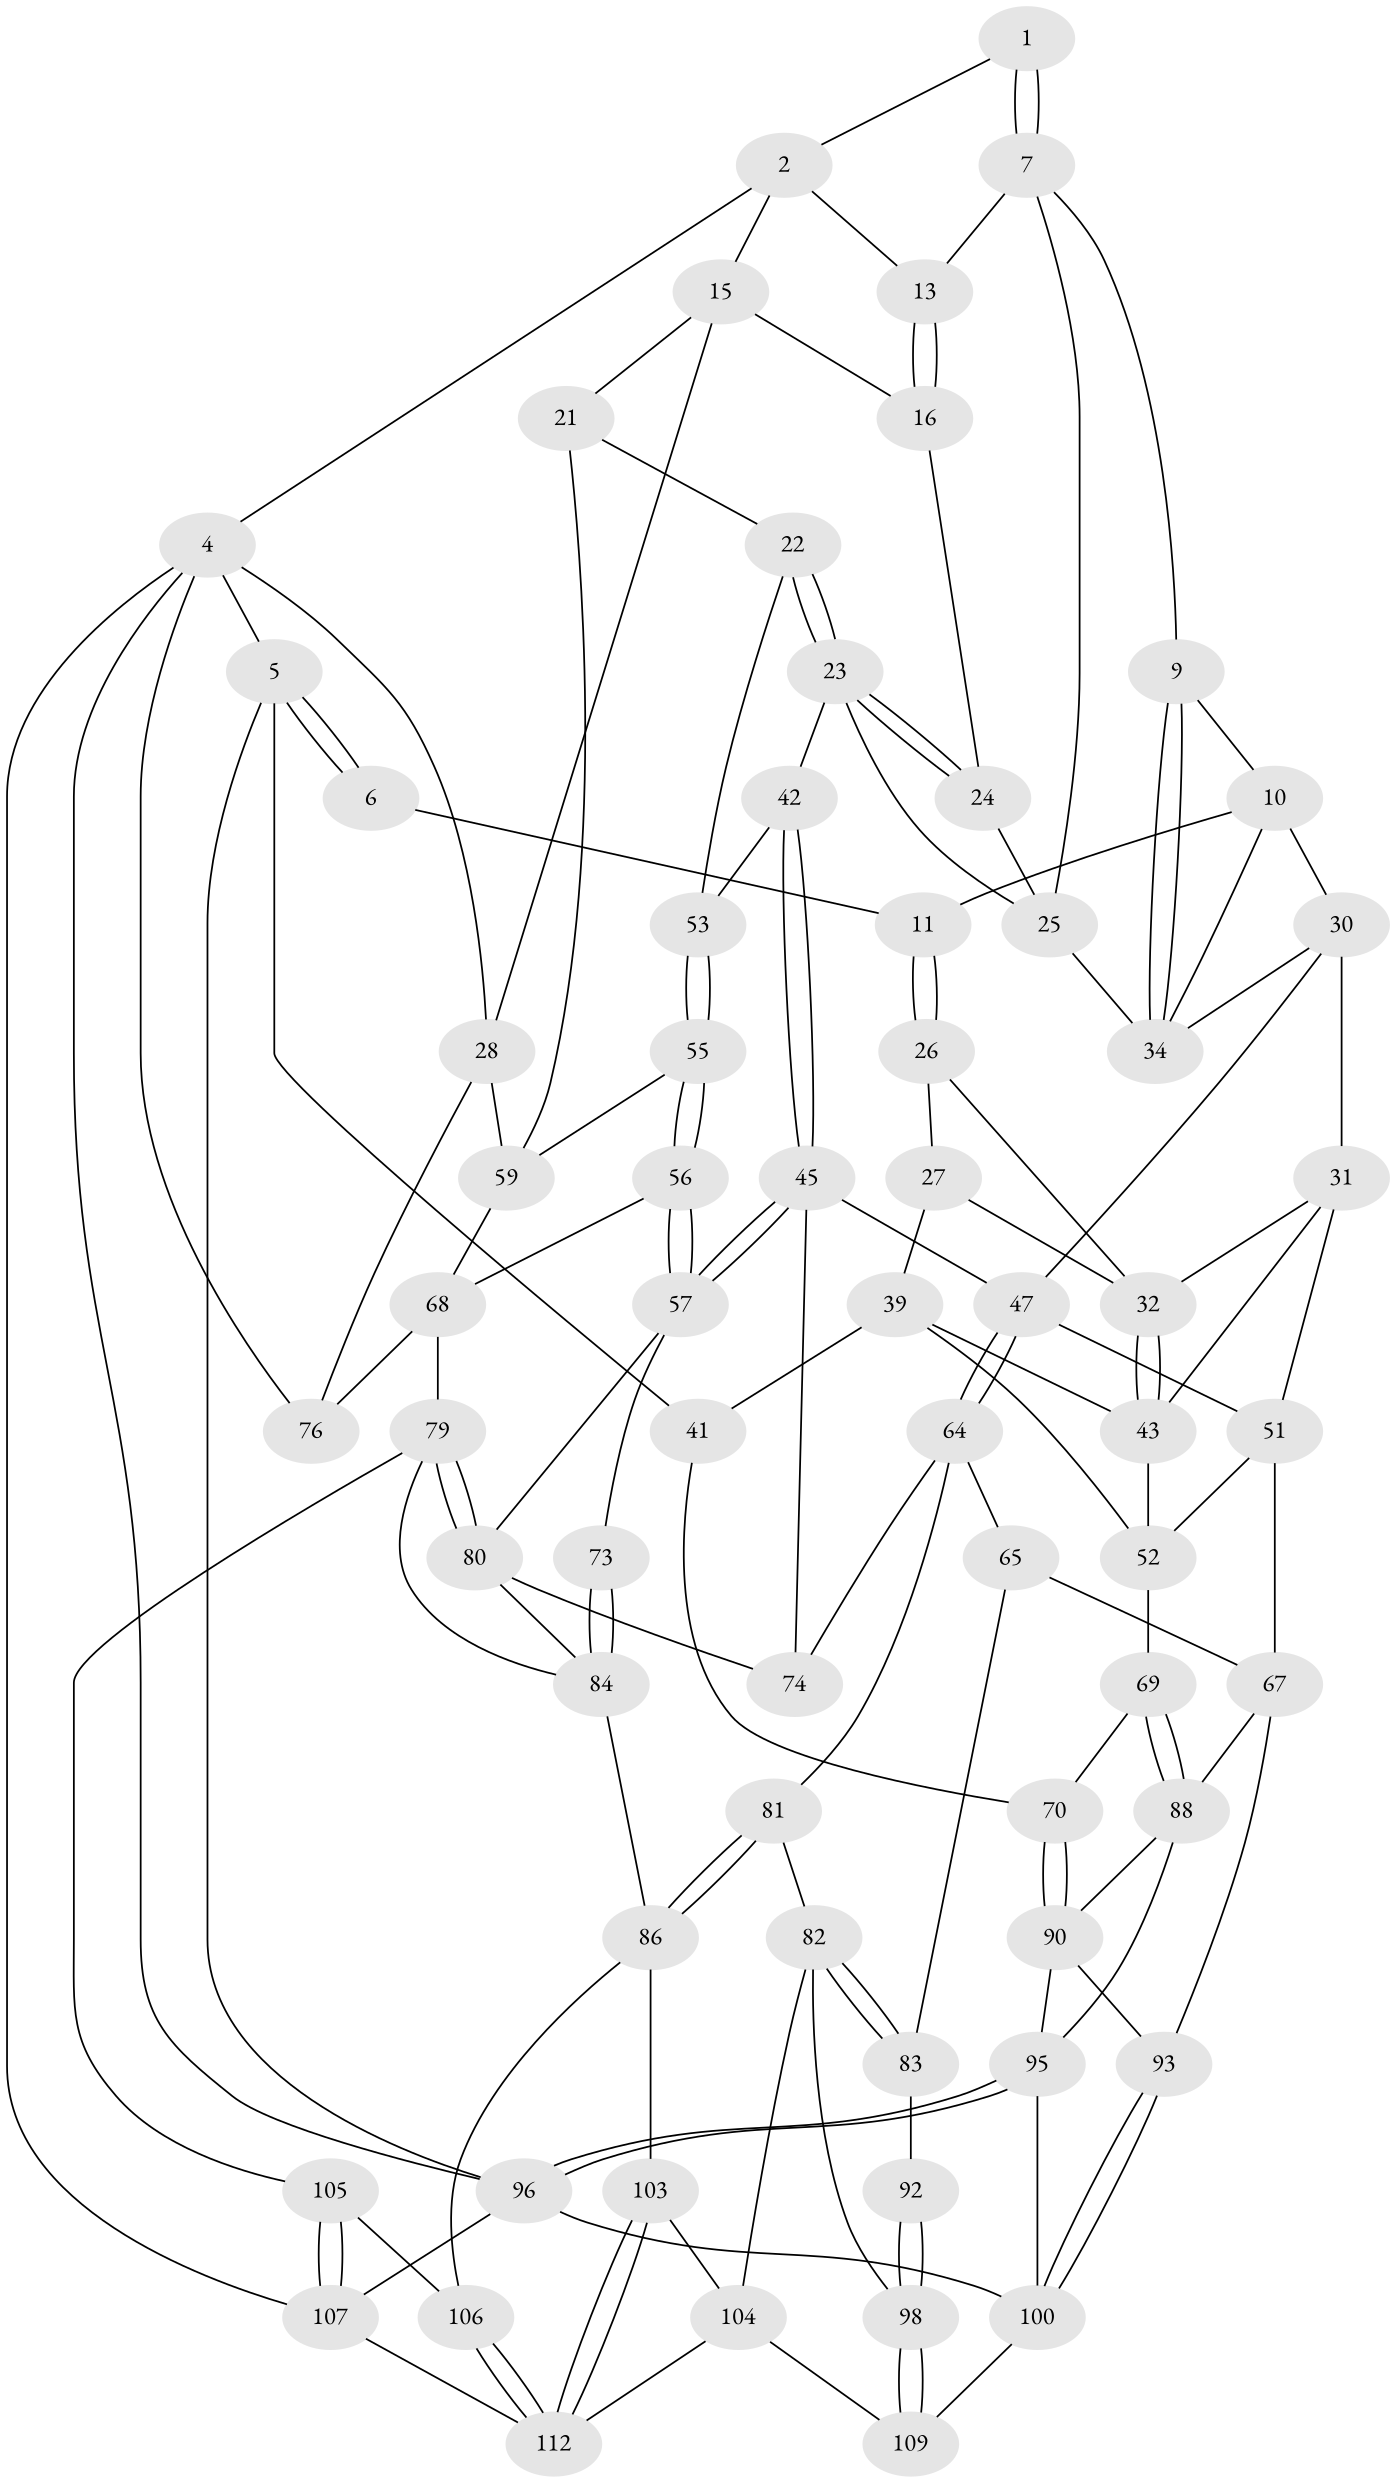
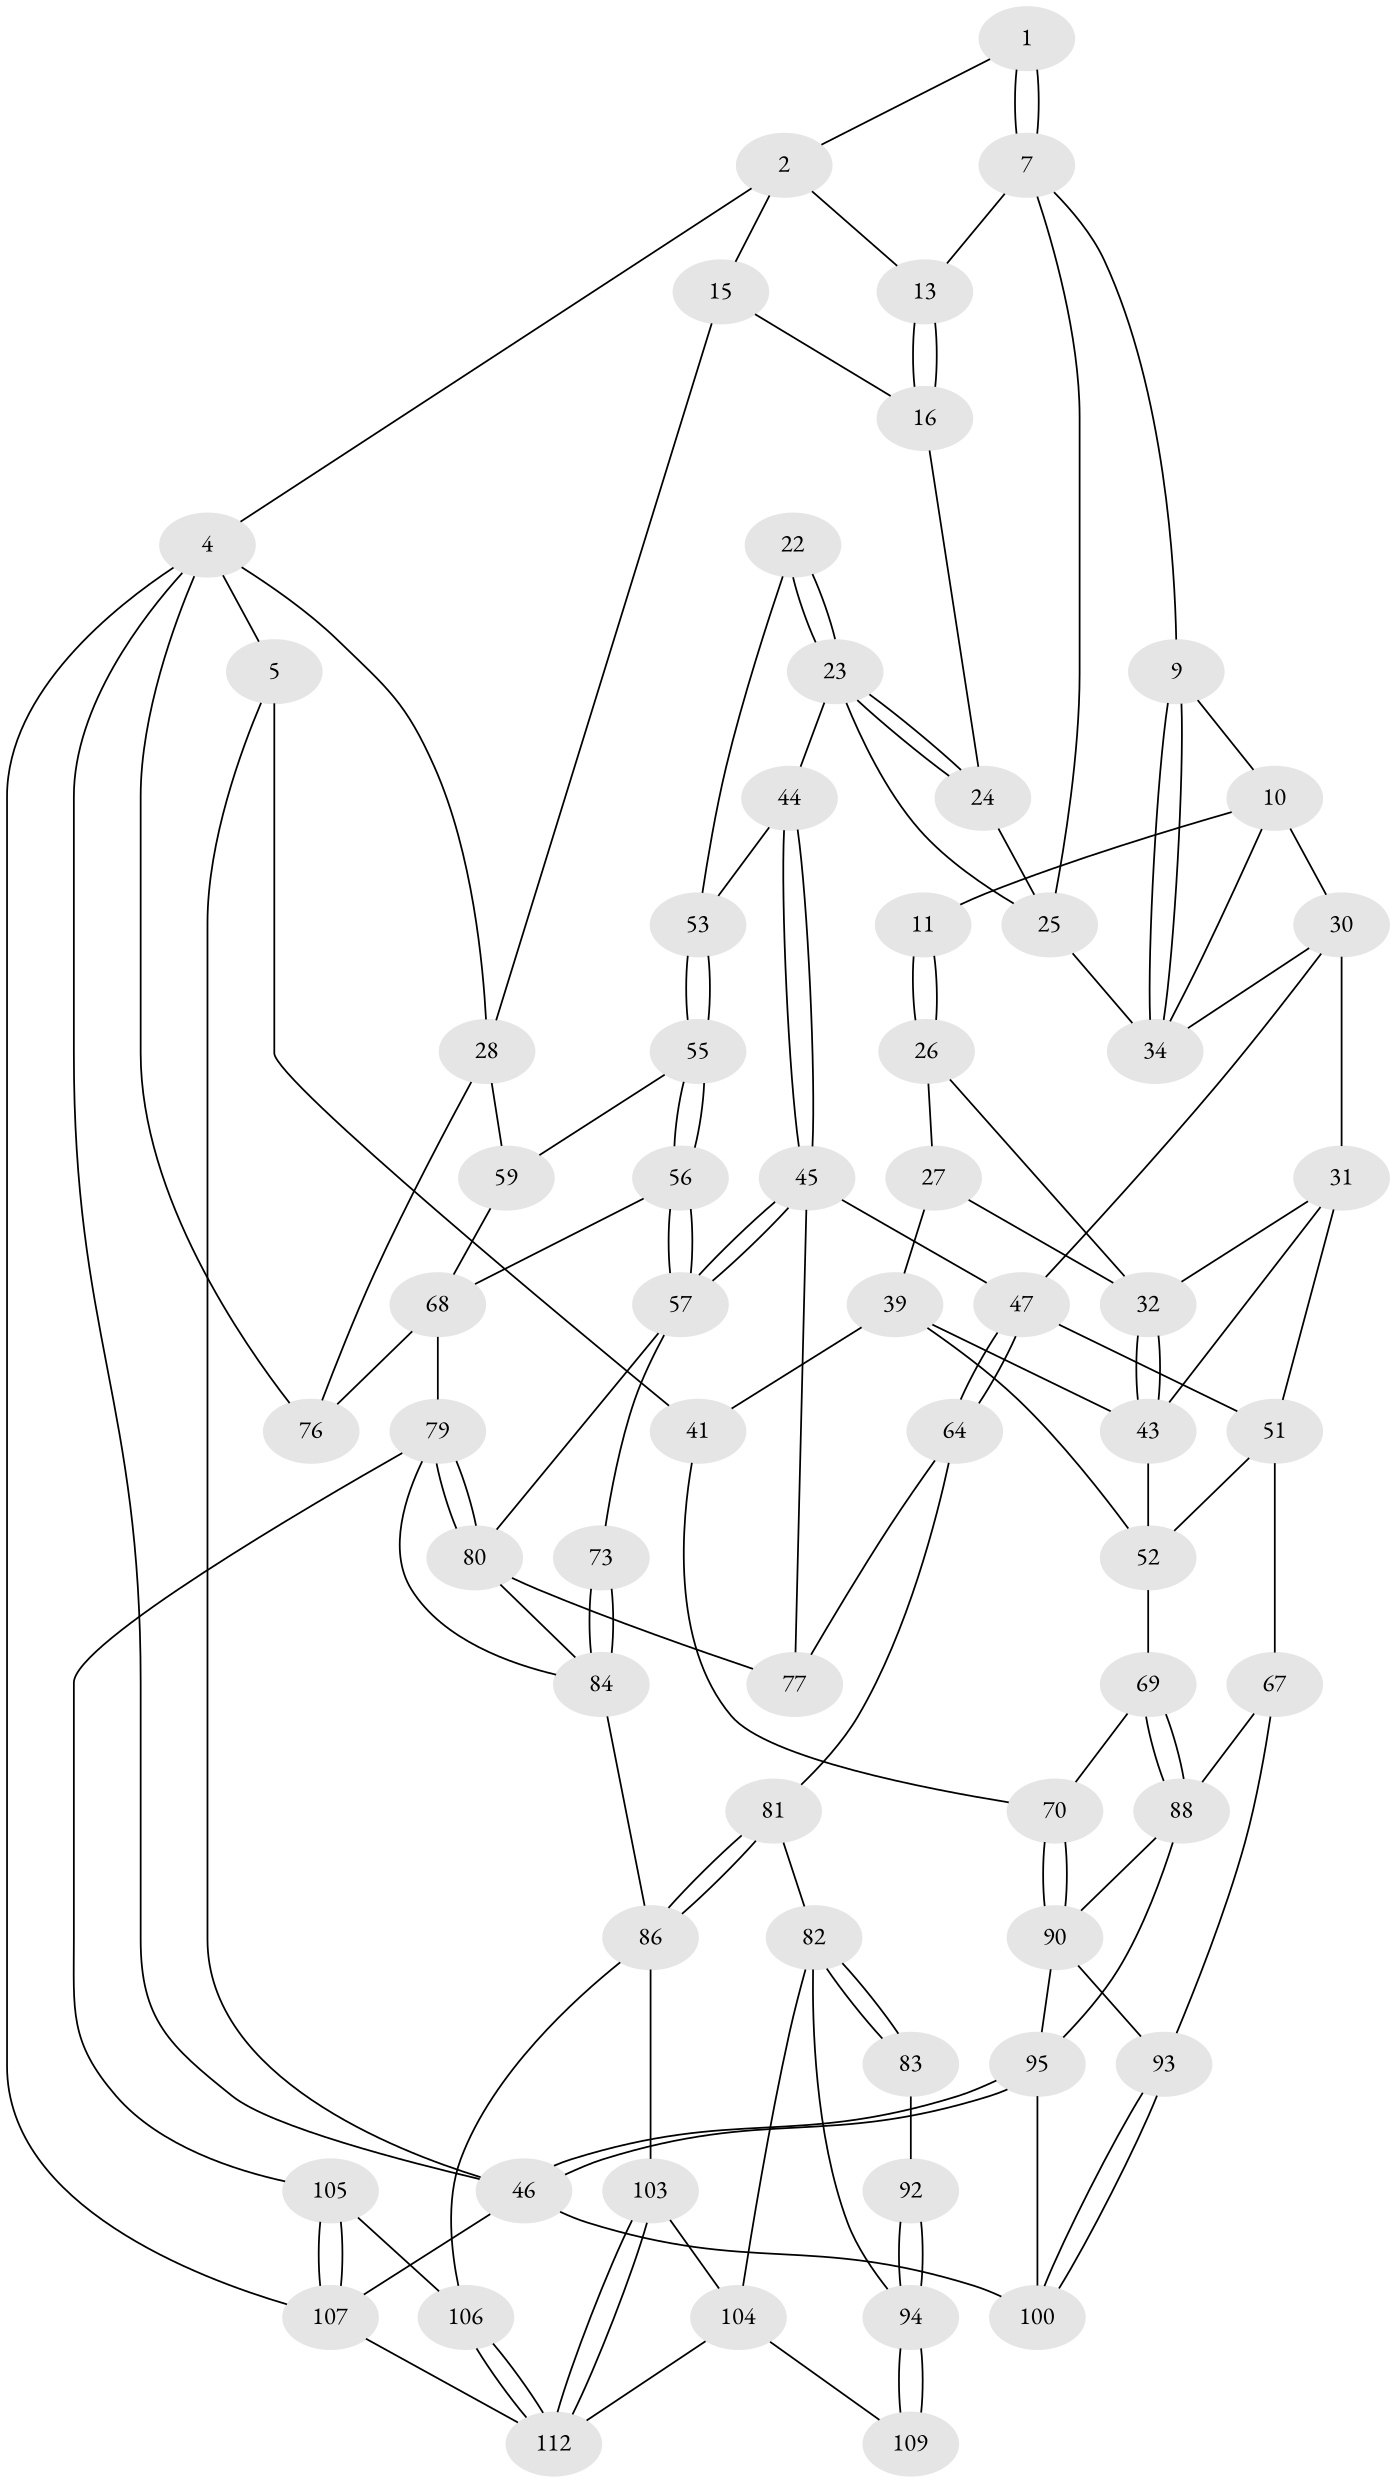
node "21": removed
node "6": removed
node "42": label "42" -> "44"
node "65": removed
node "74": label "74" -> "77"
node "96": label "96" -> "46"
node "98": label "98" -> "94"
edge "100" -- "109": removed
